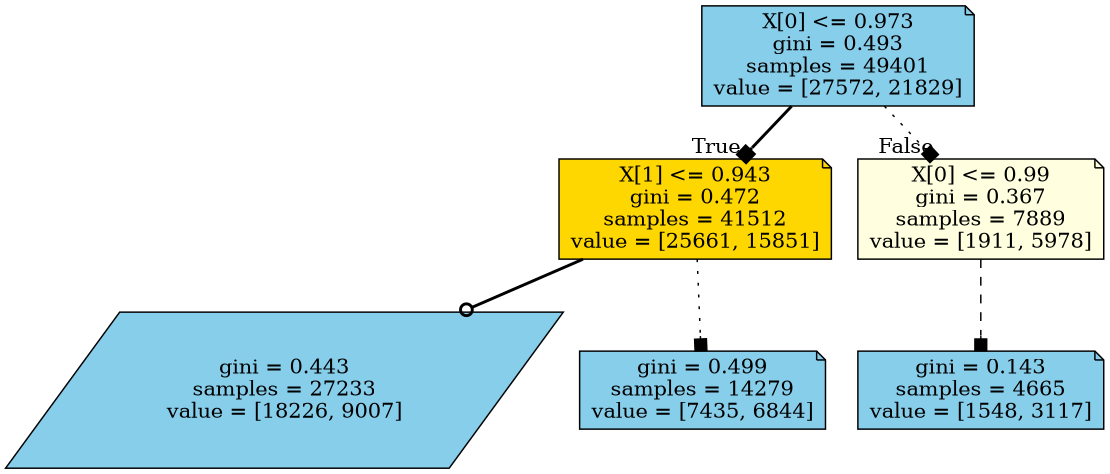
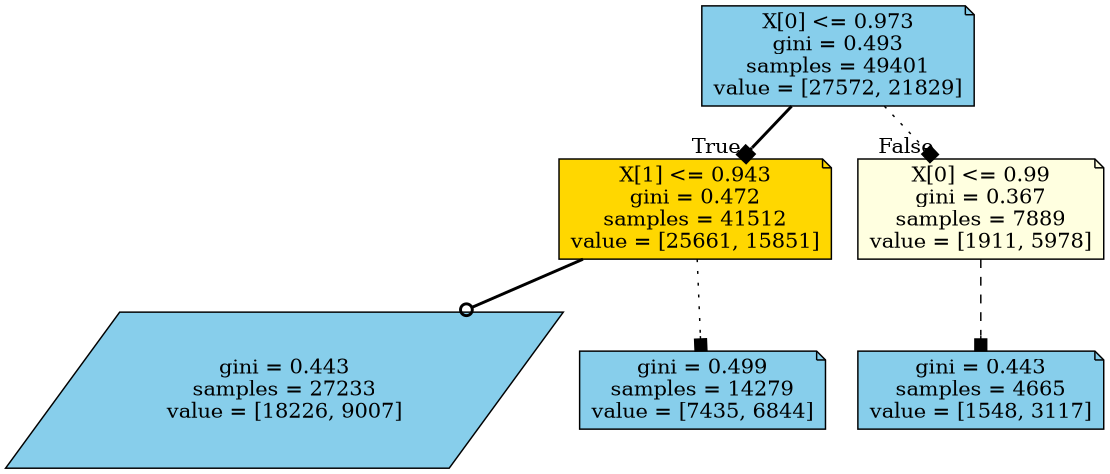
node "gini = 0.143 samples = 4665 value = [1548, 3117]": label "gini = 0.143 samples = 4665 value = [1548, 3117]" -> "gini = 0.443 samples = 4665 value = [1548, 3117]"
